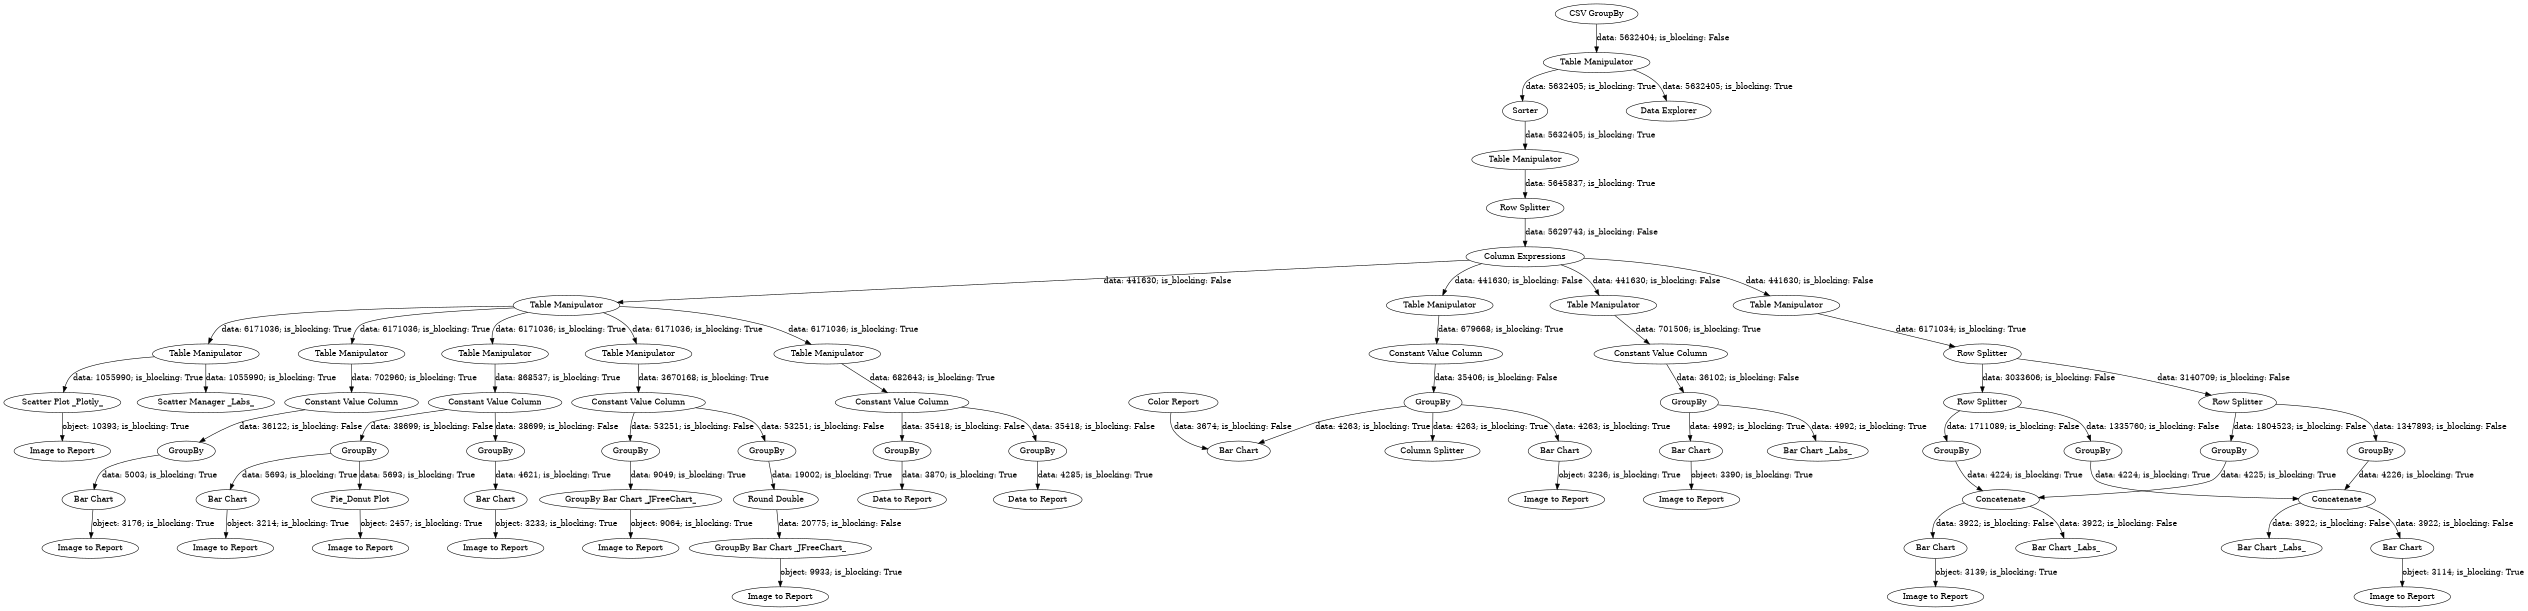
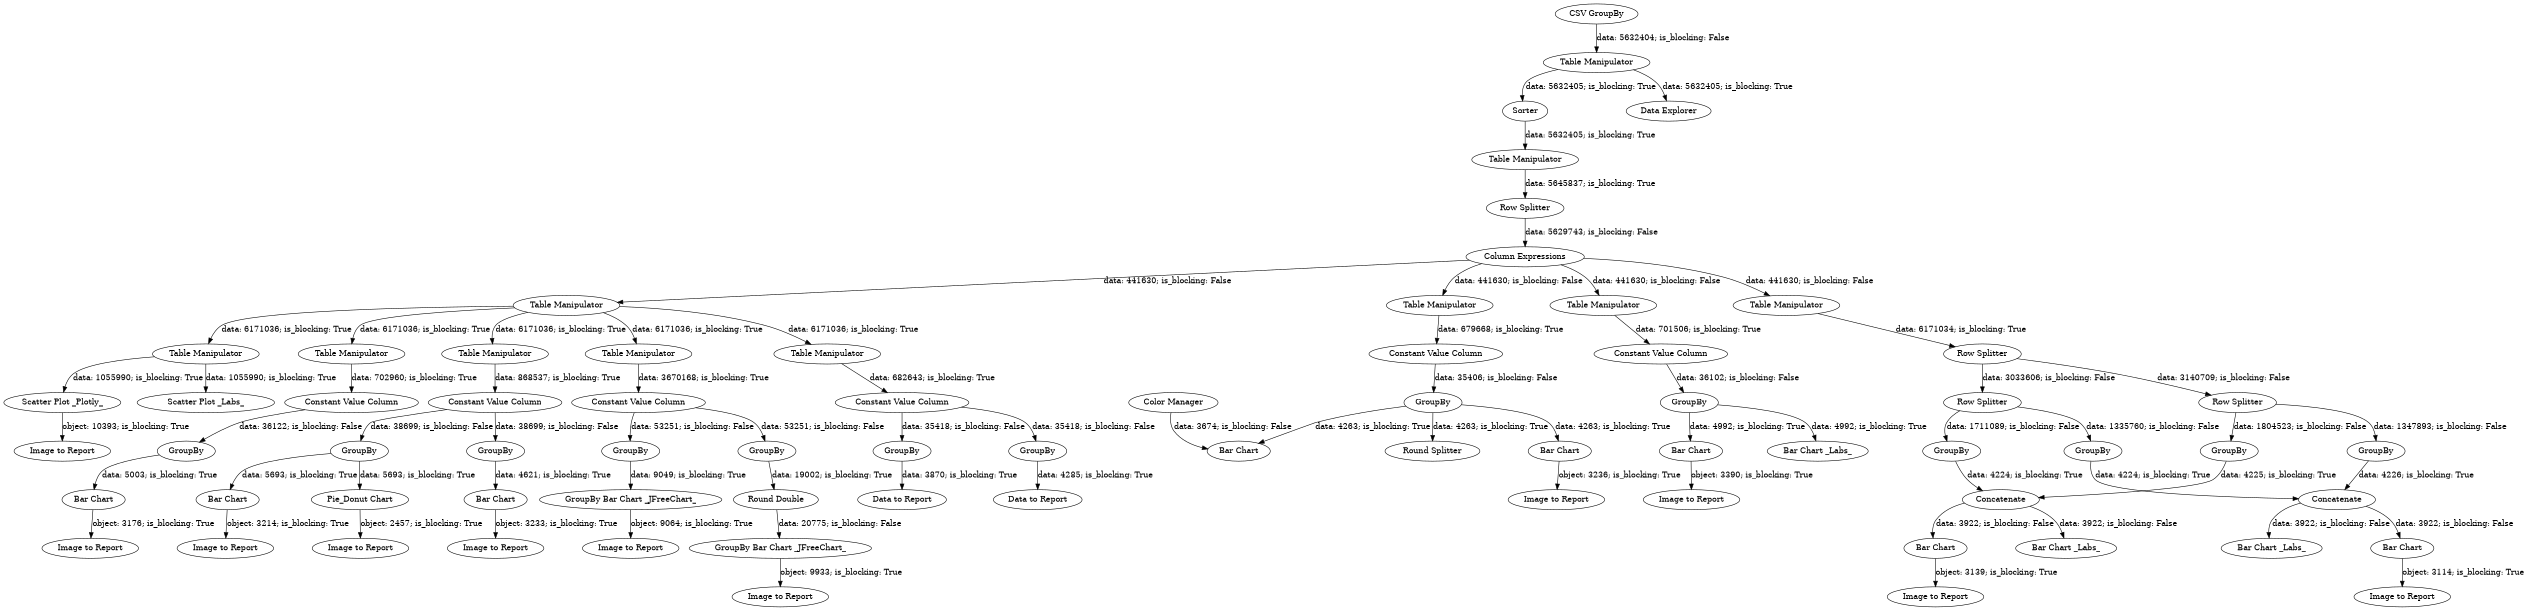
node "Scatter Manager _Labs_": label "Scatter Manager _Labs_" -> "Scatter Plot _Labs_"
node "Color Report": label "Color Report" -> "Color Manager"
node "Column Splitter": label "Column Splitter" -> "Round Splitter"
node "Pie_Donut Plot": label "Pie_Donut Plot" -> "Pie_Donut Chart"
